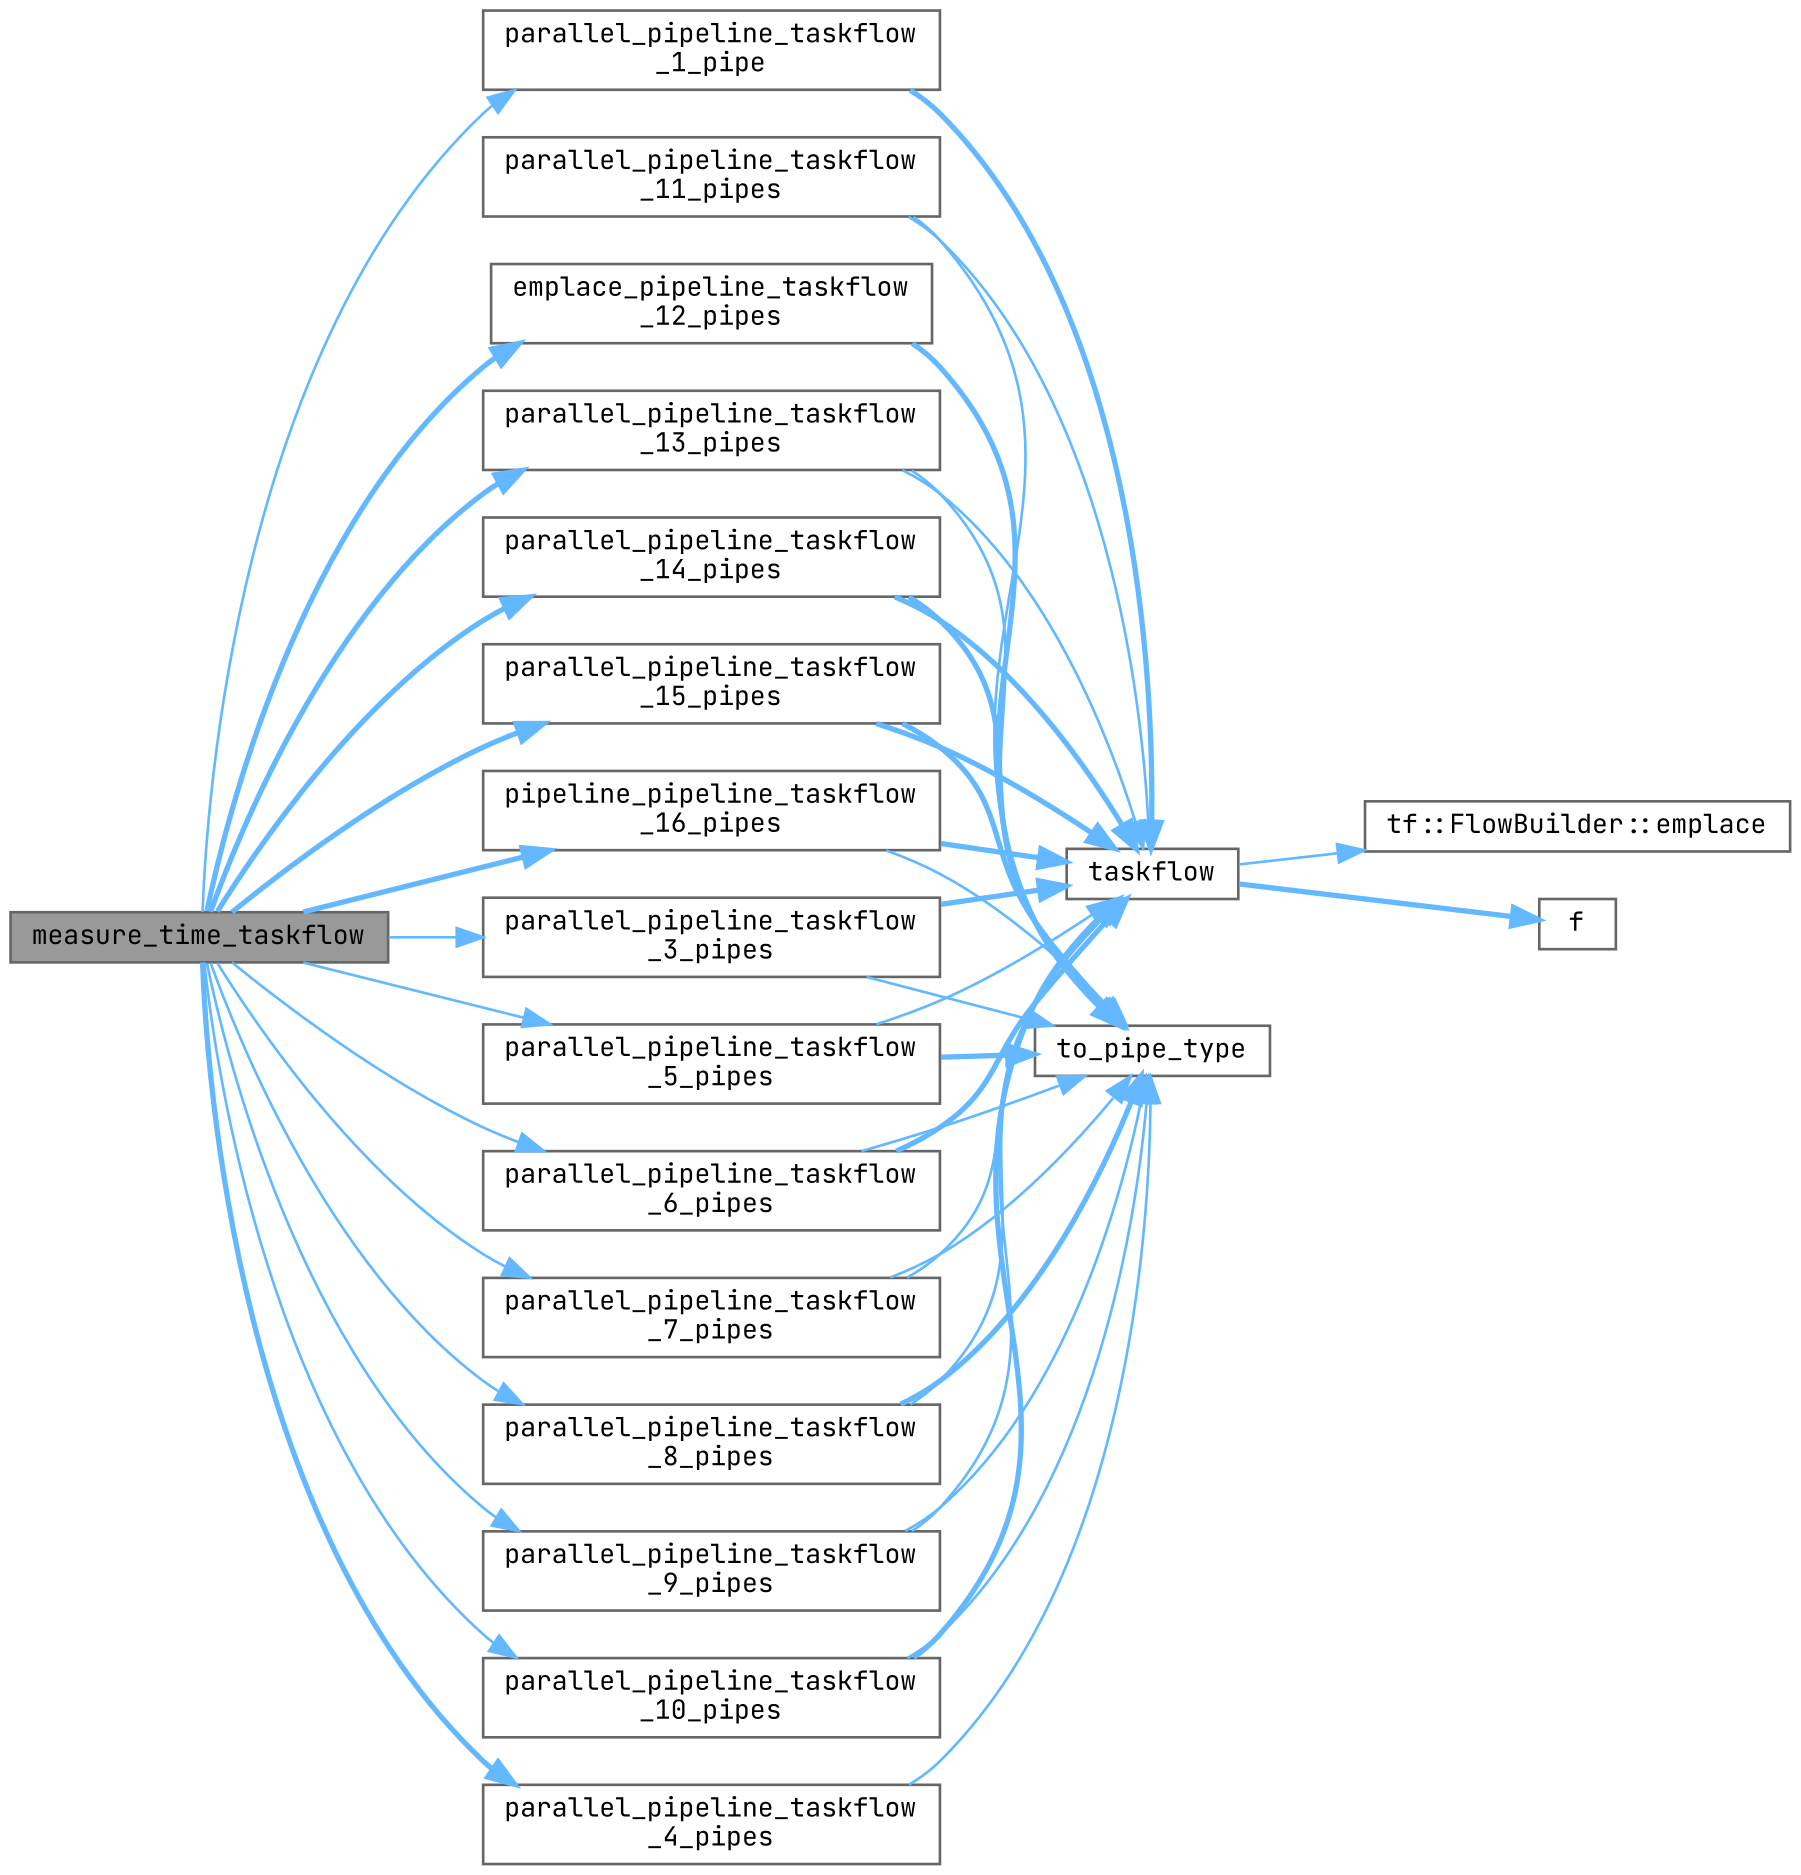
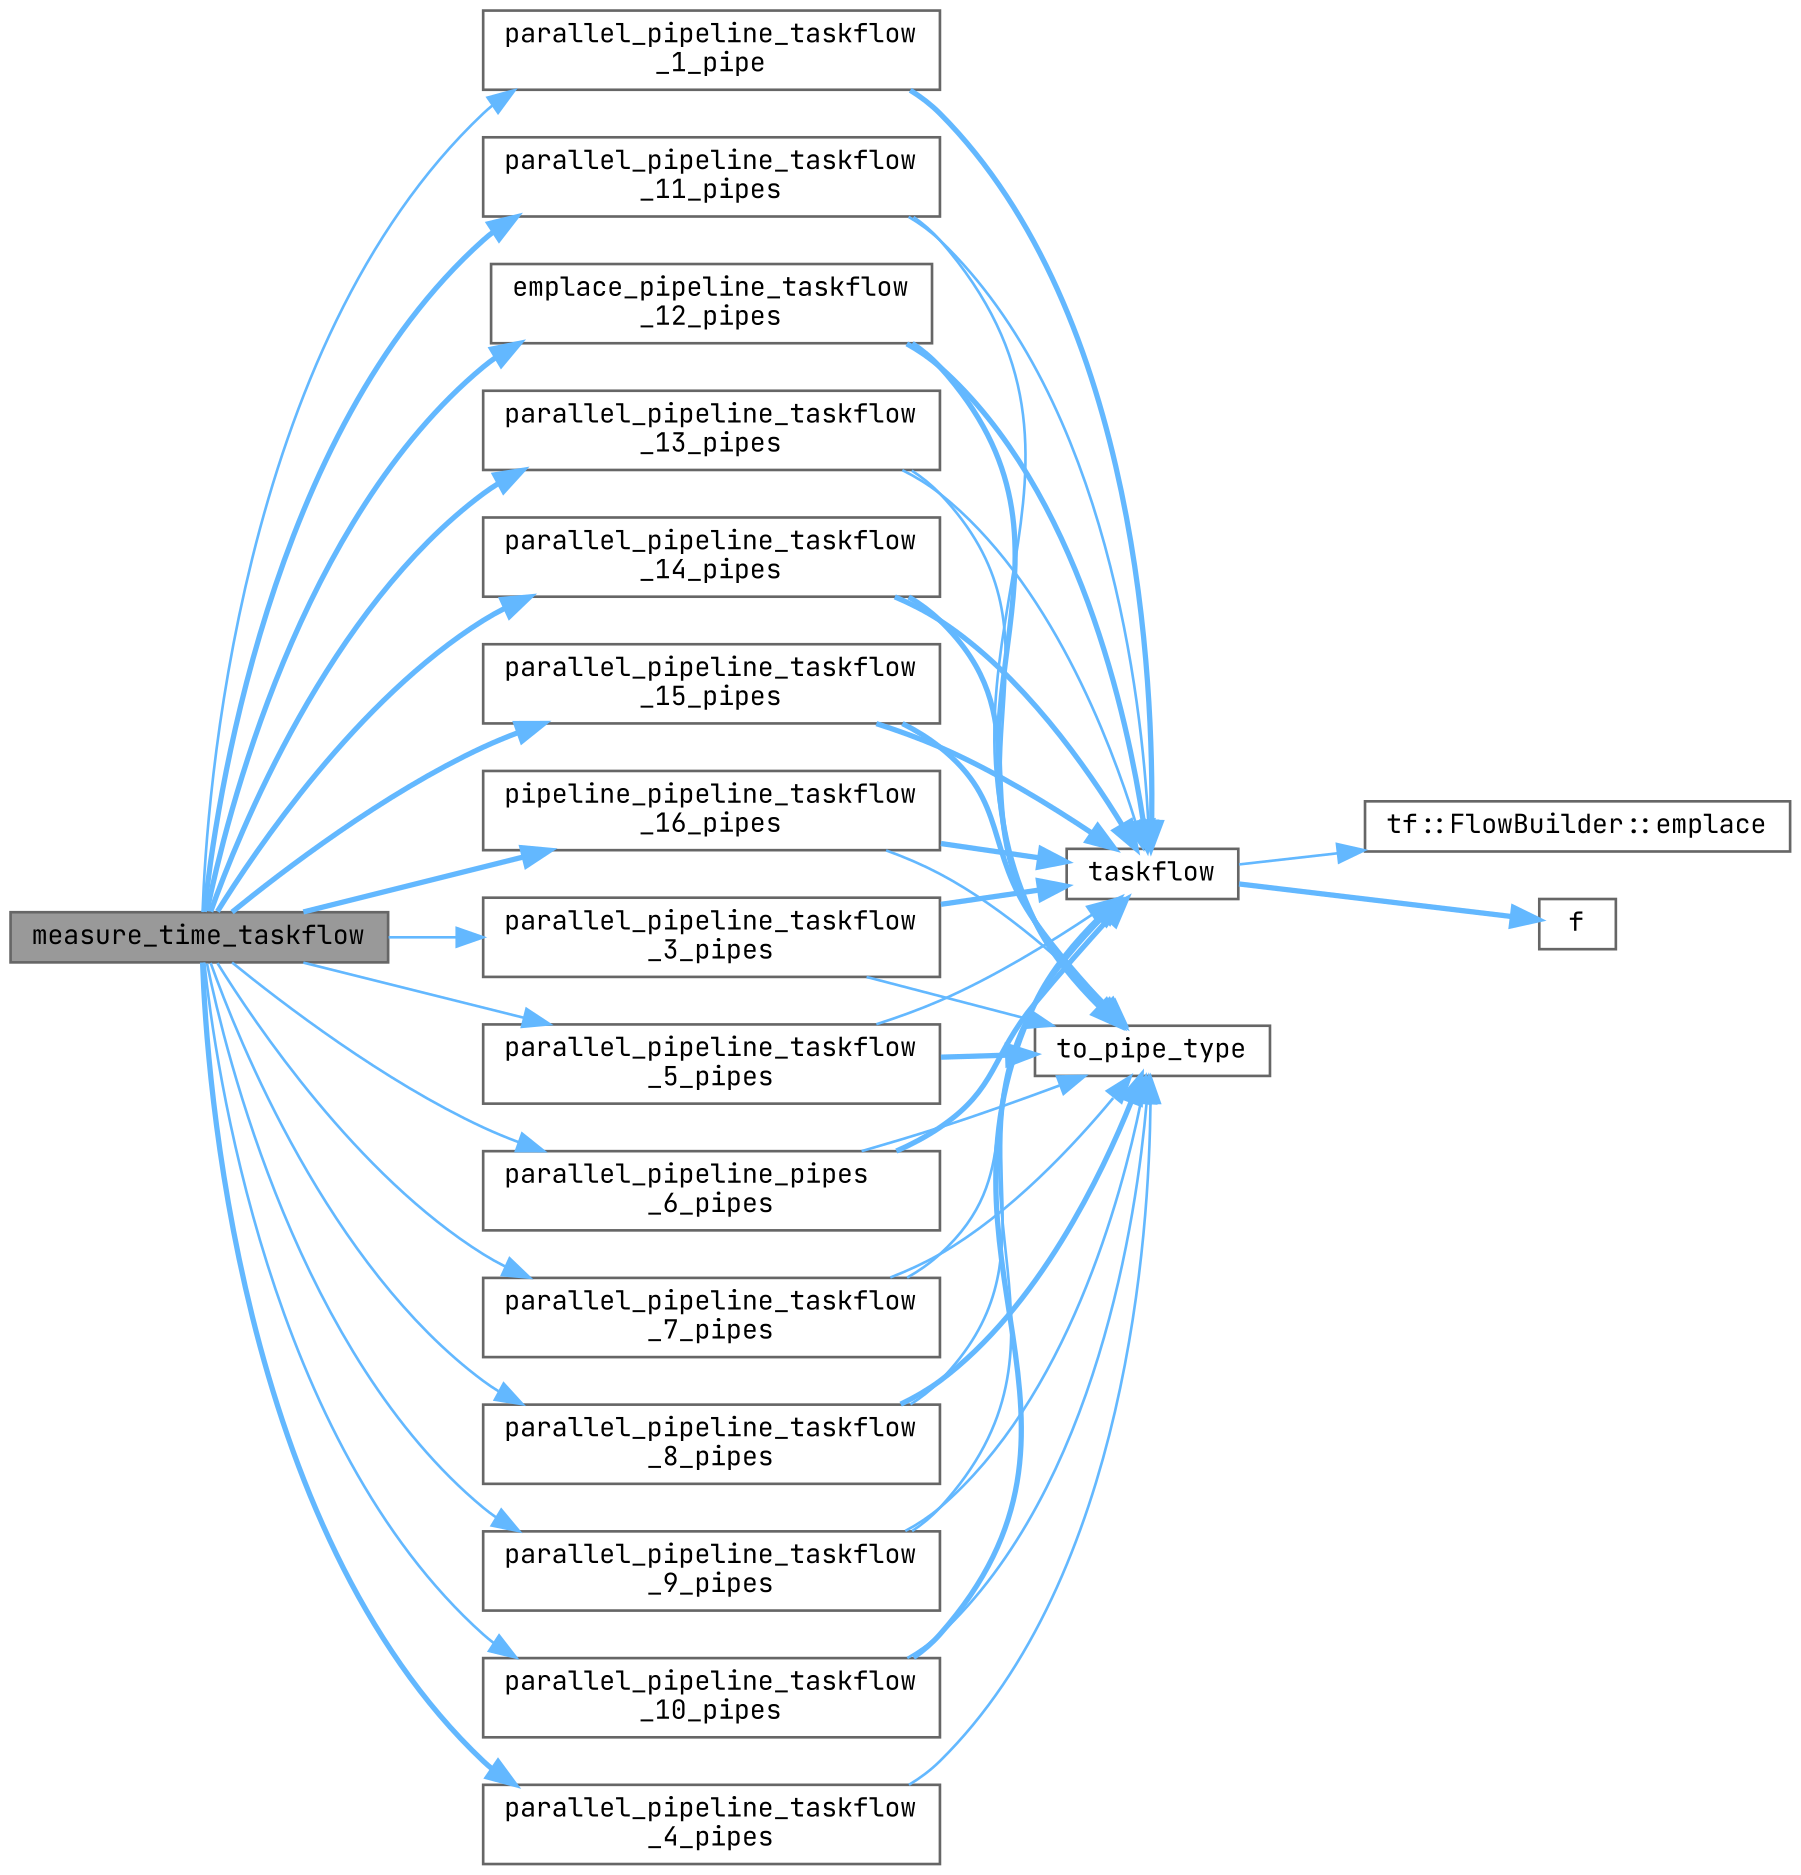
edge "measure_time_taskflow" -> "parallel_pipeline_taskflow _11_pipes": added
edge "emplace_pipeline_taskflow _12_pipes" -> "taskflow": added
node "parallel_pipeline_taskflow _6_pipes": label "parallel_pipeline_taskflow _6_pipes" -> "parallel_pipeline_pipes _6_pipes"
